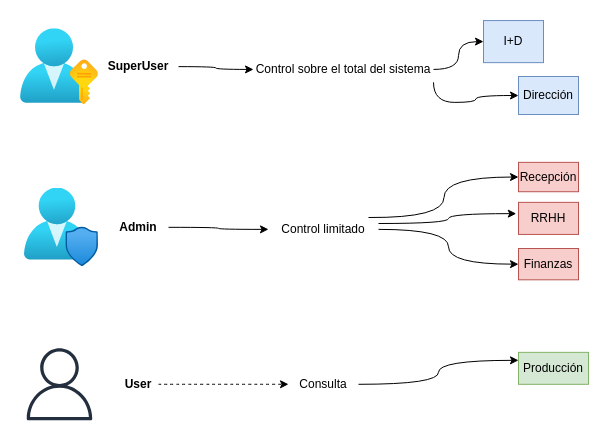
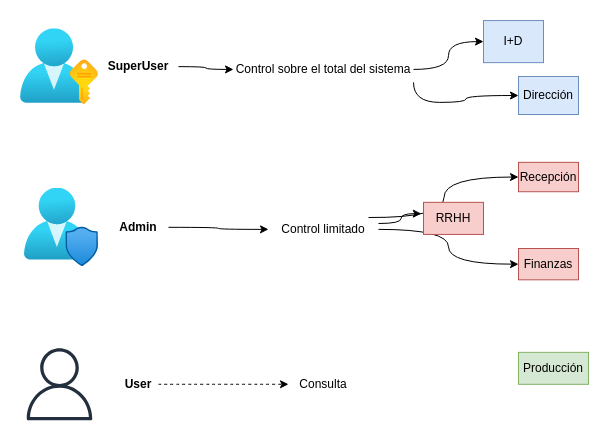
node "Control sobre el total del sistema": moved (344, 69) -> (324, 69)
node "RRHH": moved (549, 218) -> (454, 218)
edge "Consulta" -> "Producción": removed
